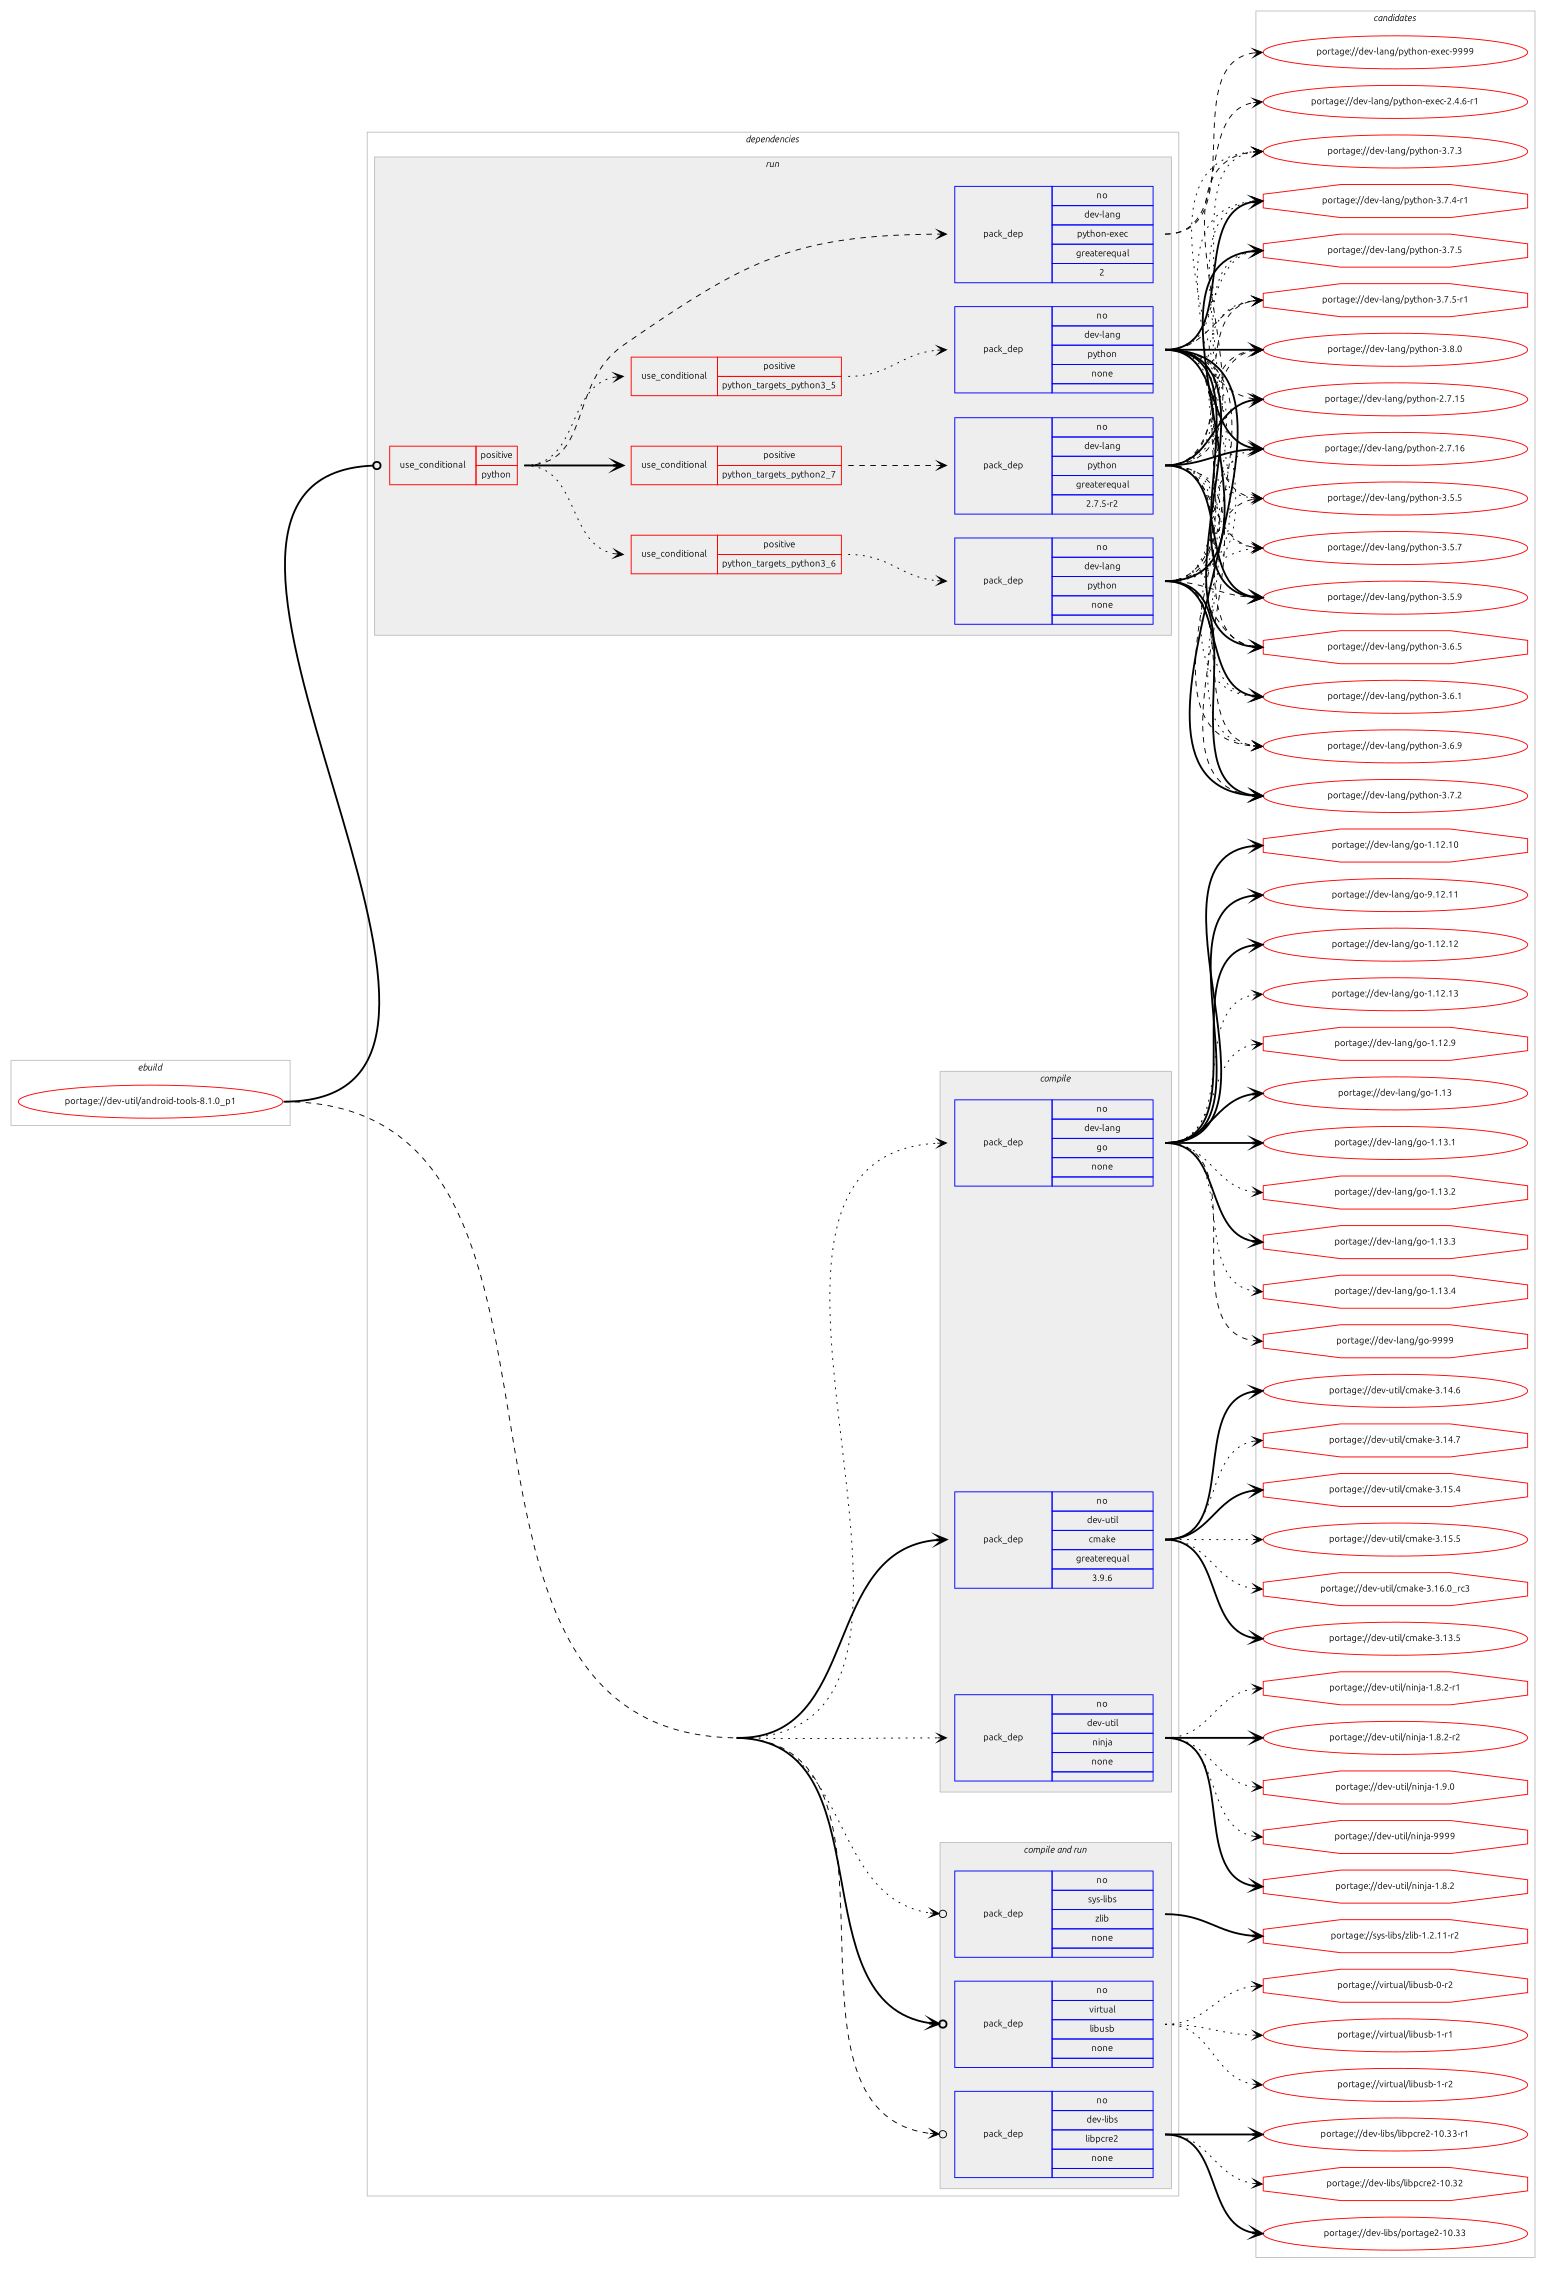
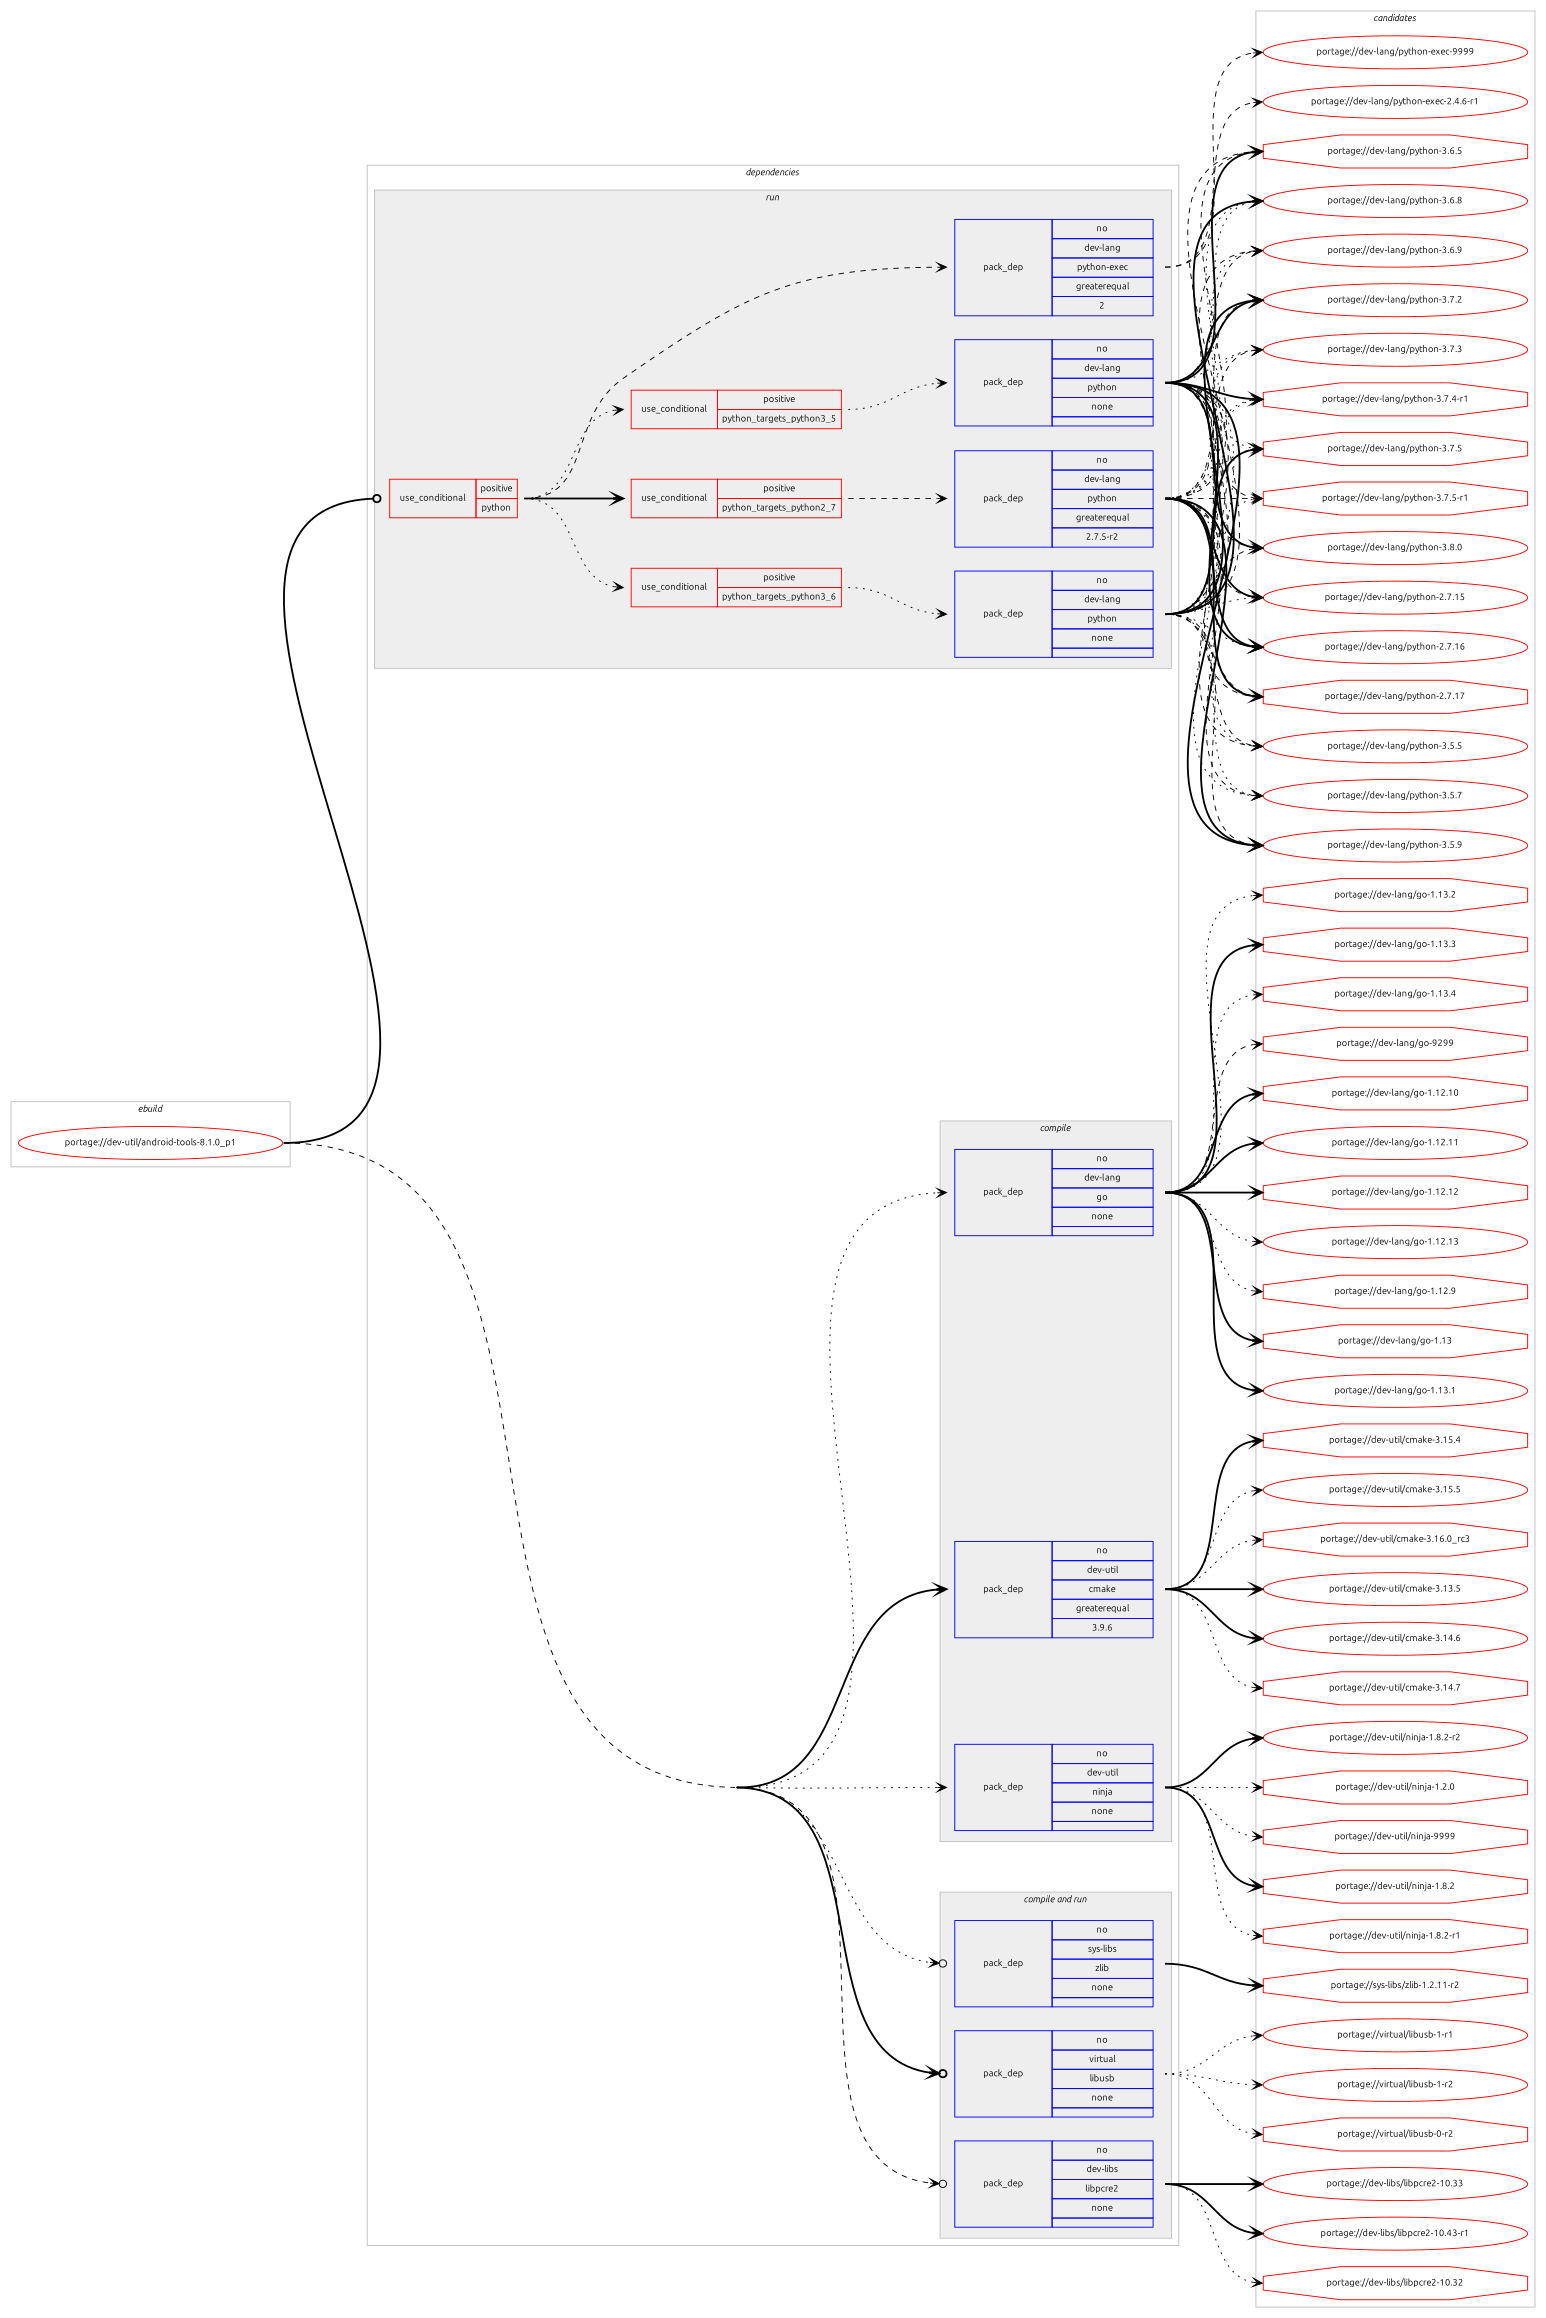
node "portage://dev-lang/python-2.7.17": added
node "portage://dev-lang/python-3.6.1": label "portage://dev-lang/python-3.6.1" -> "portage://dev-lang/python-3.6.8"
node "portage://dev-lang/go-9.12.11": label "portage://dev-lang/go-9.12.11" -> "portage://dev-lang/go-1.12.11"
node "portage://dev-lang/go-1.12.12": shape ellipse -> octagon
node "portage://dev-lang/go-1.13": shape ellipse -> octagon
node "portage://dev-lang/go-9999": label "portage://dev-lang/go-9999" -> "portage://dev-lang/go-9299"
node "portage://dev-util/ninja-1.9.0": label "portage://dev-util/ninja-1.9.0" -> "portage://dev-util/ninja-1.2.0"
node "portage://dev-libs/libpcre2-10.33-r1": label "portage://dev-libs/libpcre2-10.33-r1" -> "portage://dev-libs/libpcre2-10.43-r1"
node "portage://dev-libs/portage2-10.33": label "portage://dev-libs/portage2-10.33" -> "portage://dev-libs/libpcre2-10.33"
